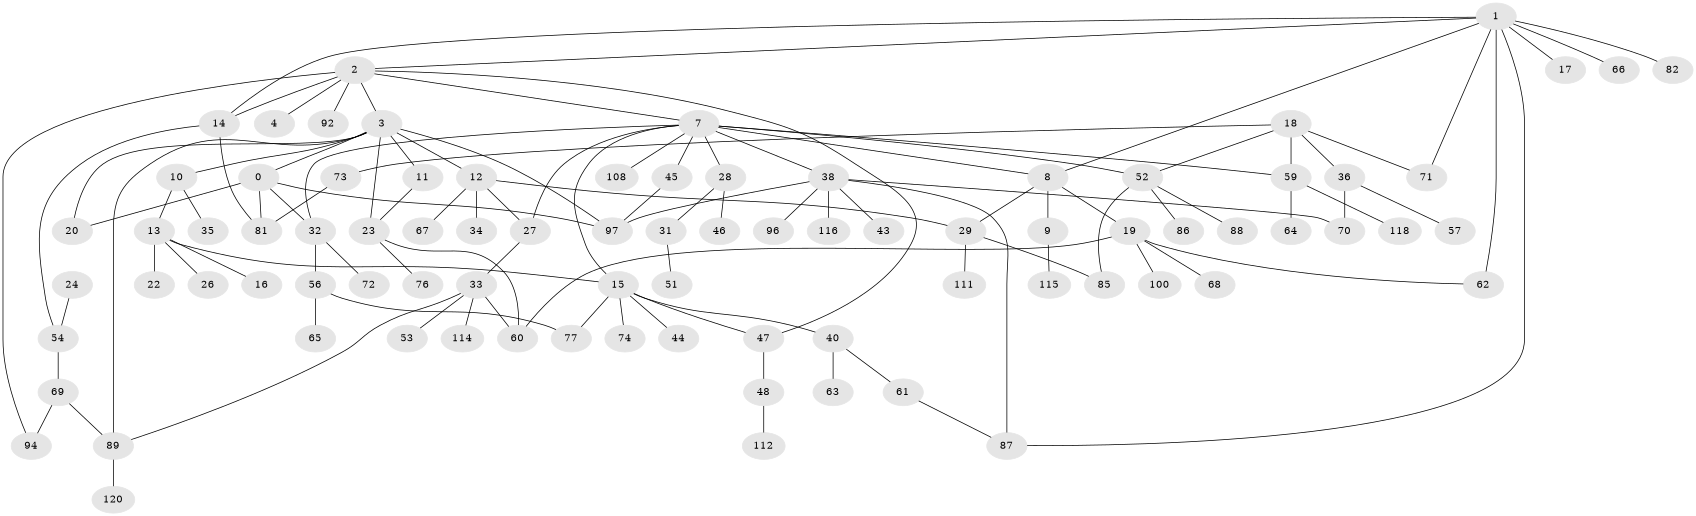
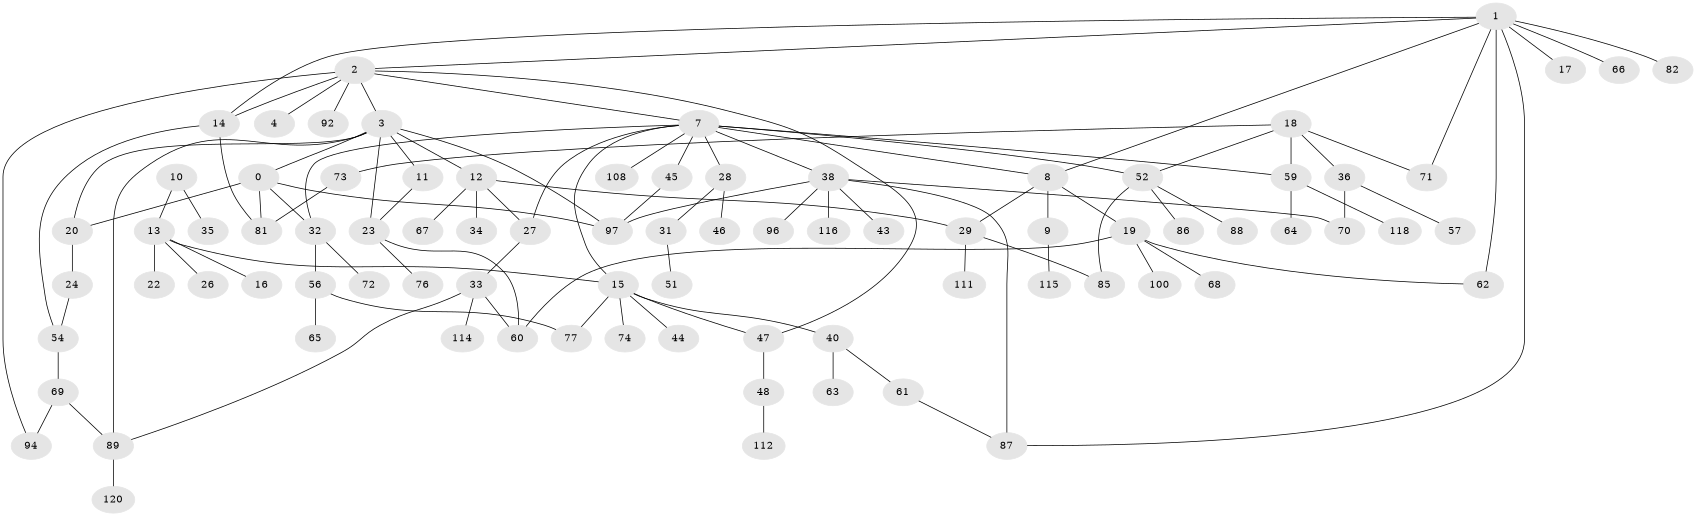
edge "3" -- "10": removed
edge "20" -- "24": added
node "53": removed
